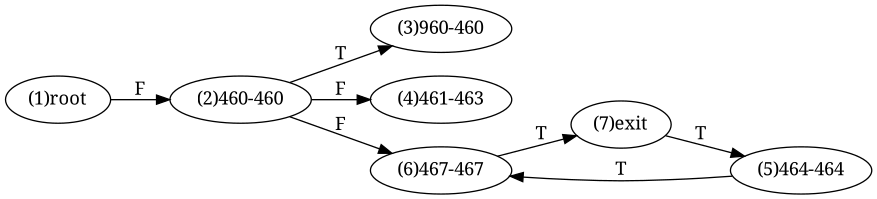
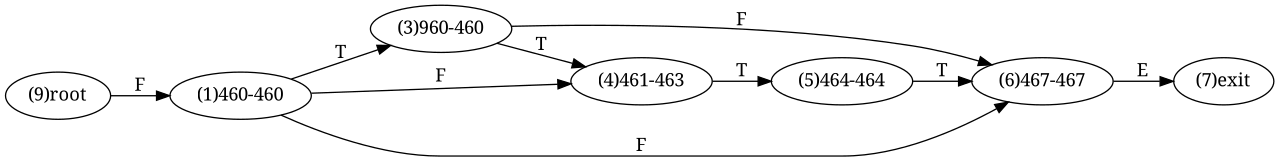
edge "(3)960-460" -> "(6)467-467": added, label "F"
edge "(3)960-460" -> "(4)461-463": added, label "T"
node "(1)root": label "(1)root" -> "(9)root"
node "(2)460-460": label "(2)460-460" -> "(1)460-460"
edge "(6)467-467" -> "(7)exit": label "T" -> "E"
edge "(7)exit" -> "(5)464-464": now "(4)461-463" -> "(5)464-464"
